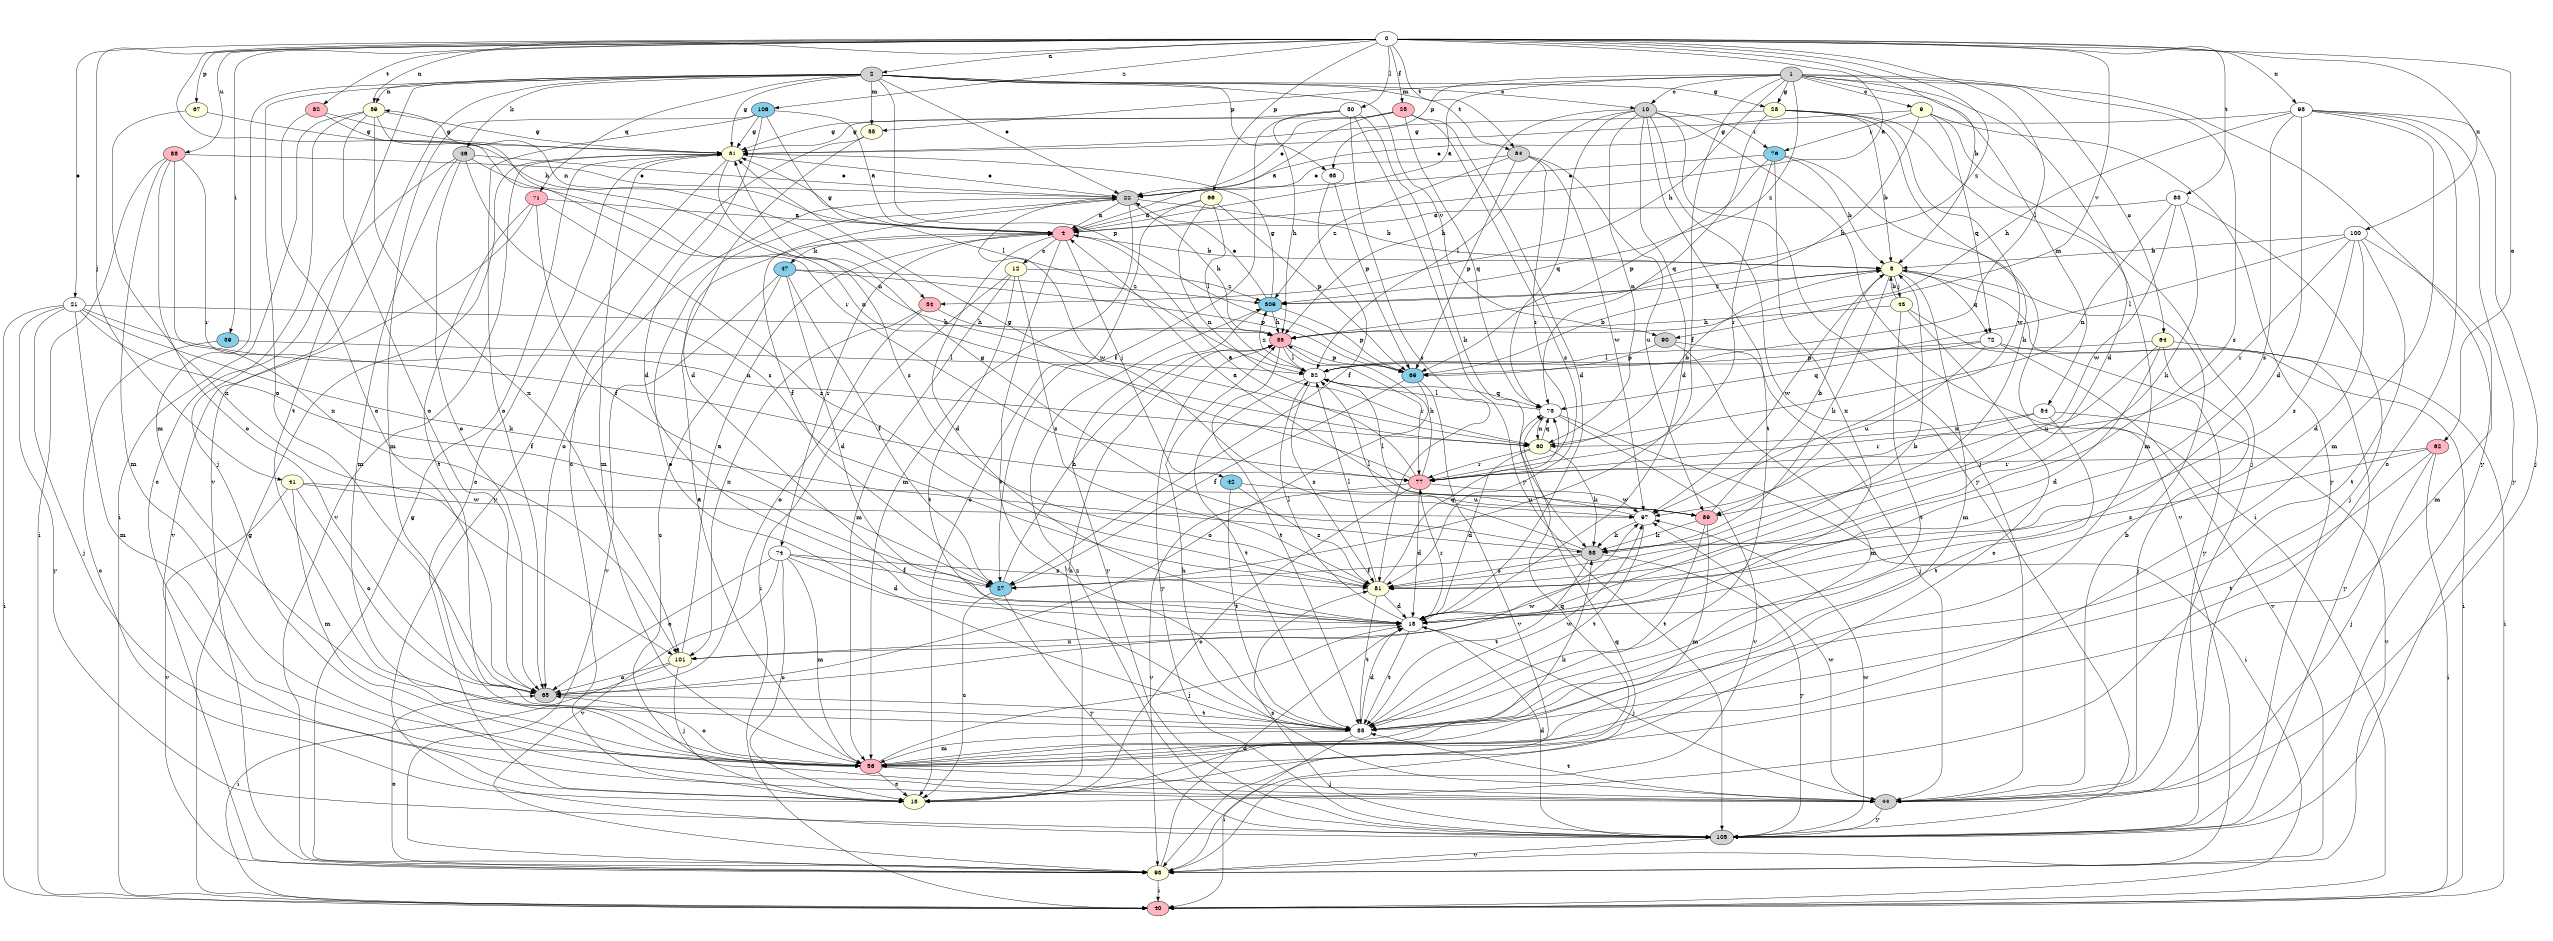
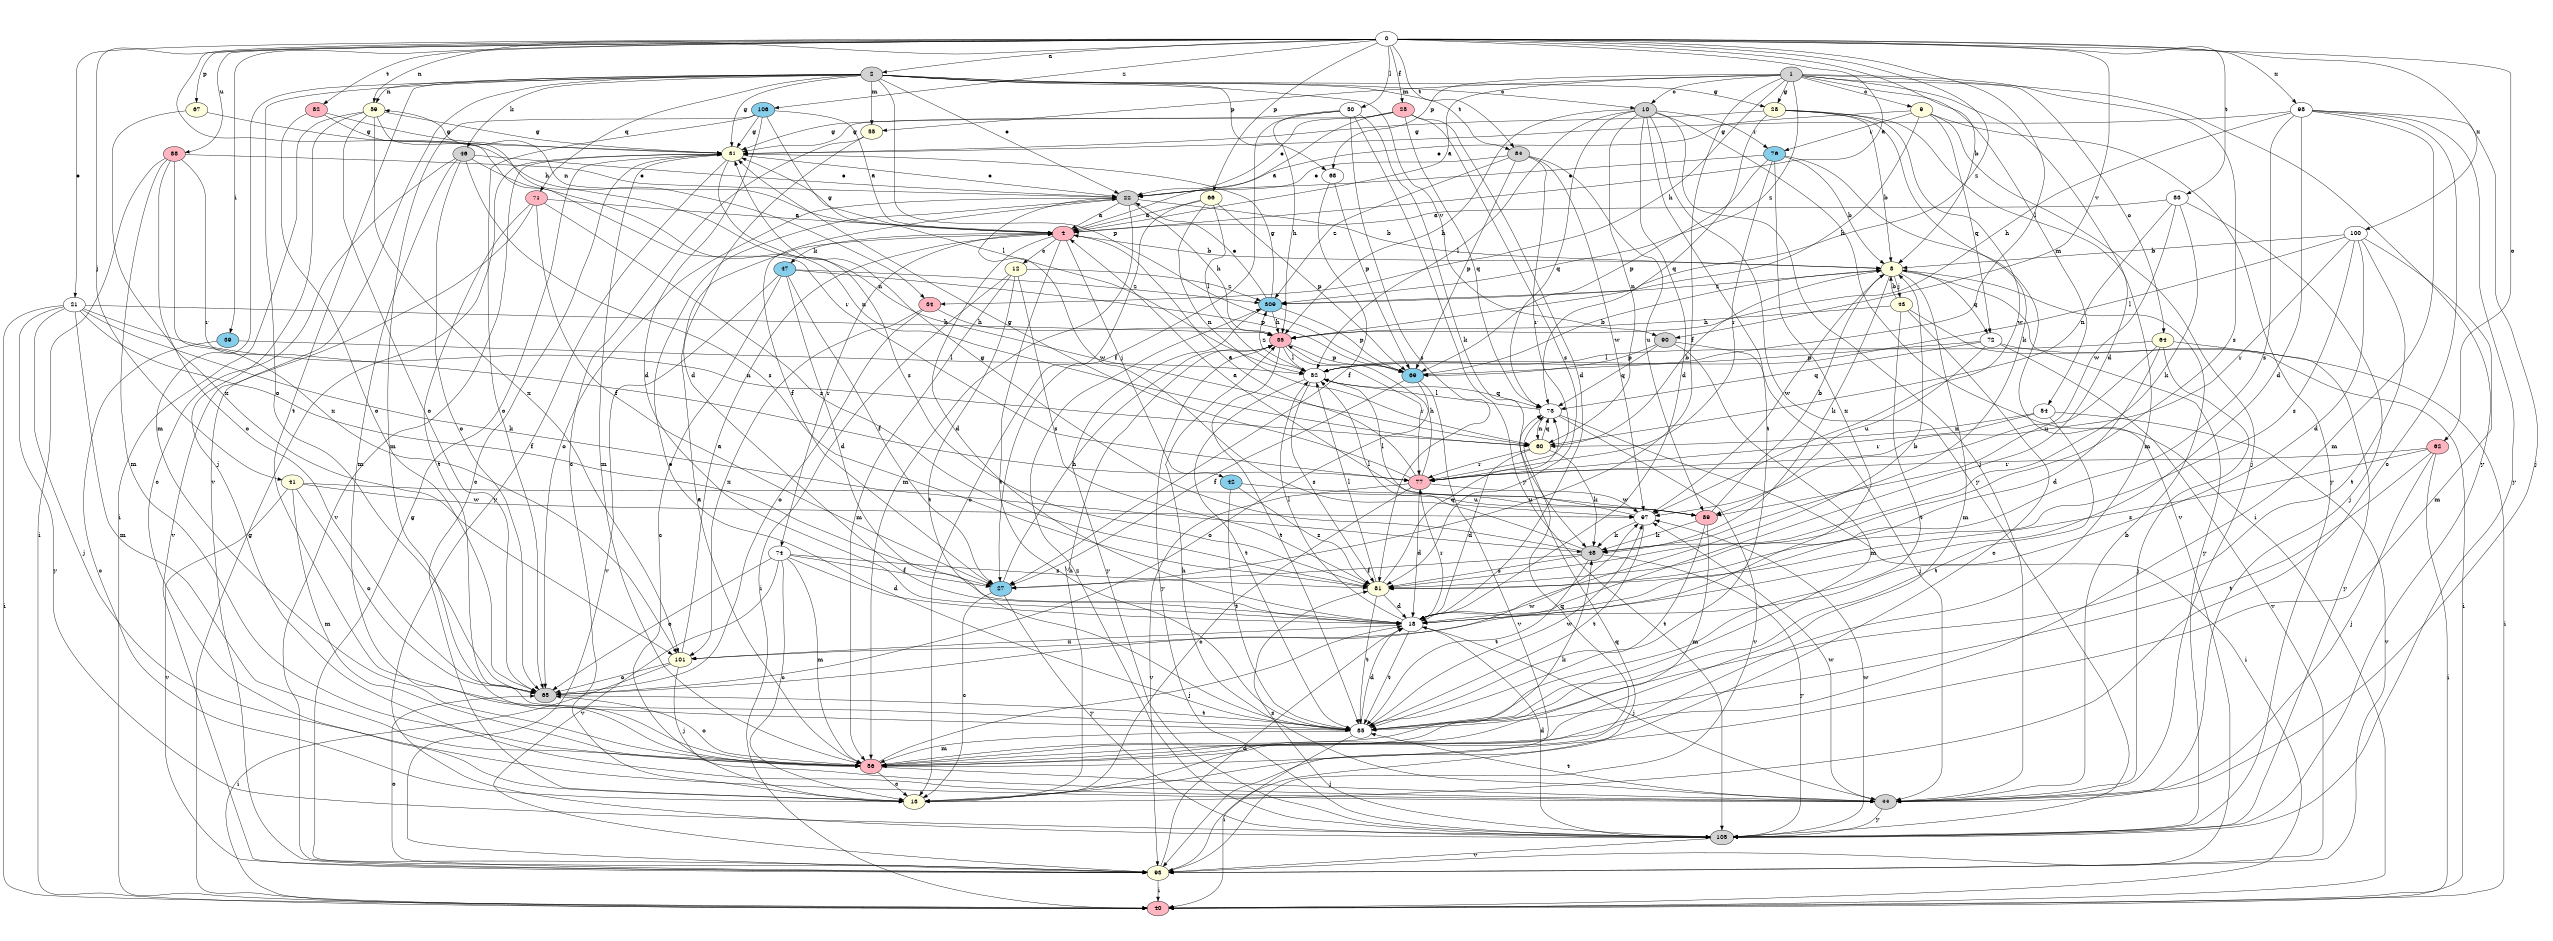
edge "90" -> "73": added, label "q"
node "58": label "58" -> "48"
